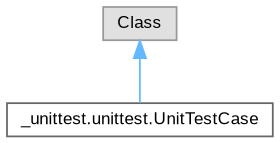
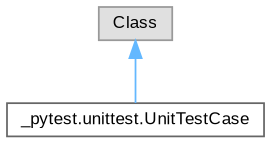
node "_unittest.unittest.UnitTestCase": label "_unittest.unittest.UnitTestCase" -> "_pytest.unittest.UnitTestCase"
